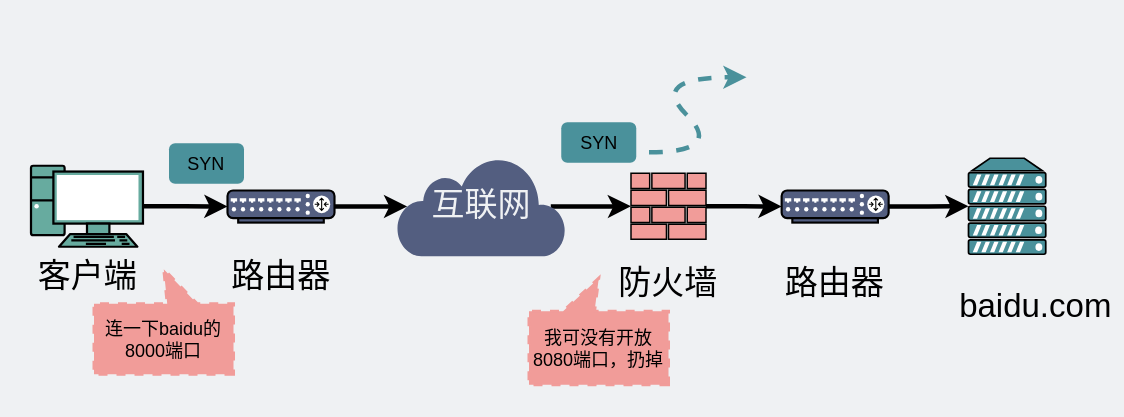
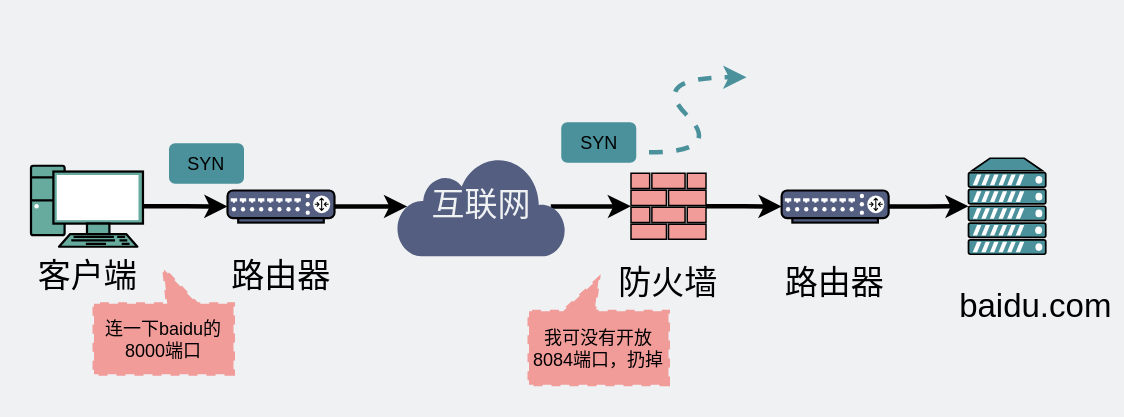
node "我可没有开放8080端口，扔掉": label "我可没有开放8080端口，扔掉" -> "我可没有开放8084端口，扔掉"
